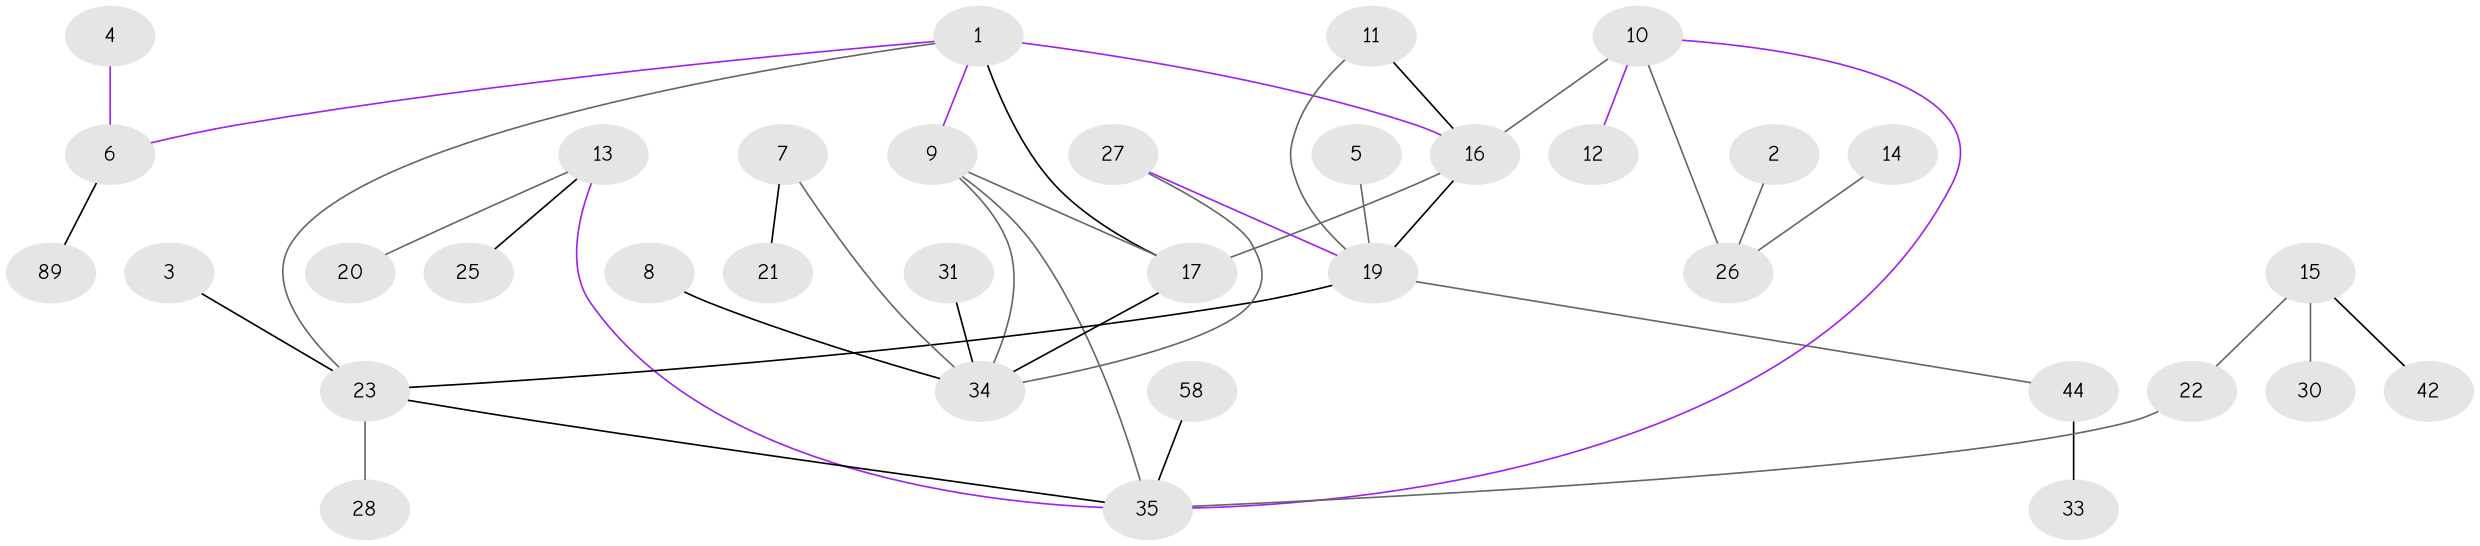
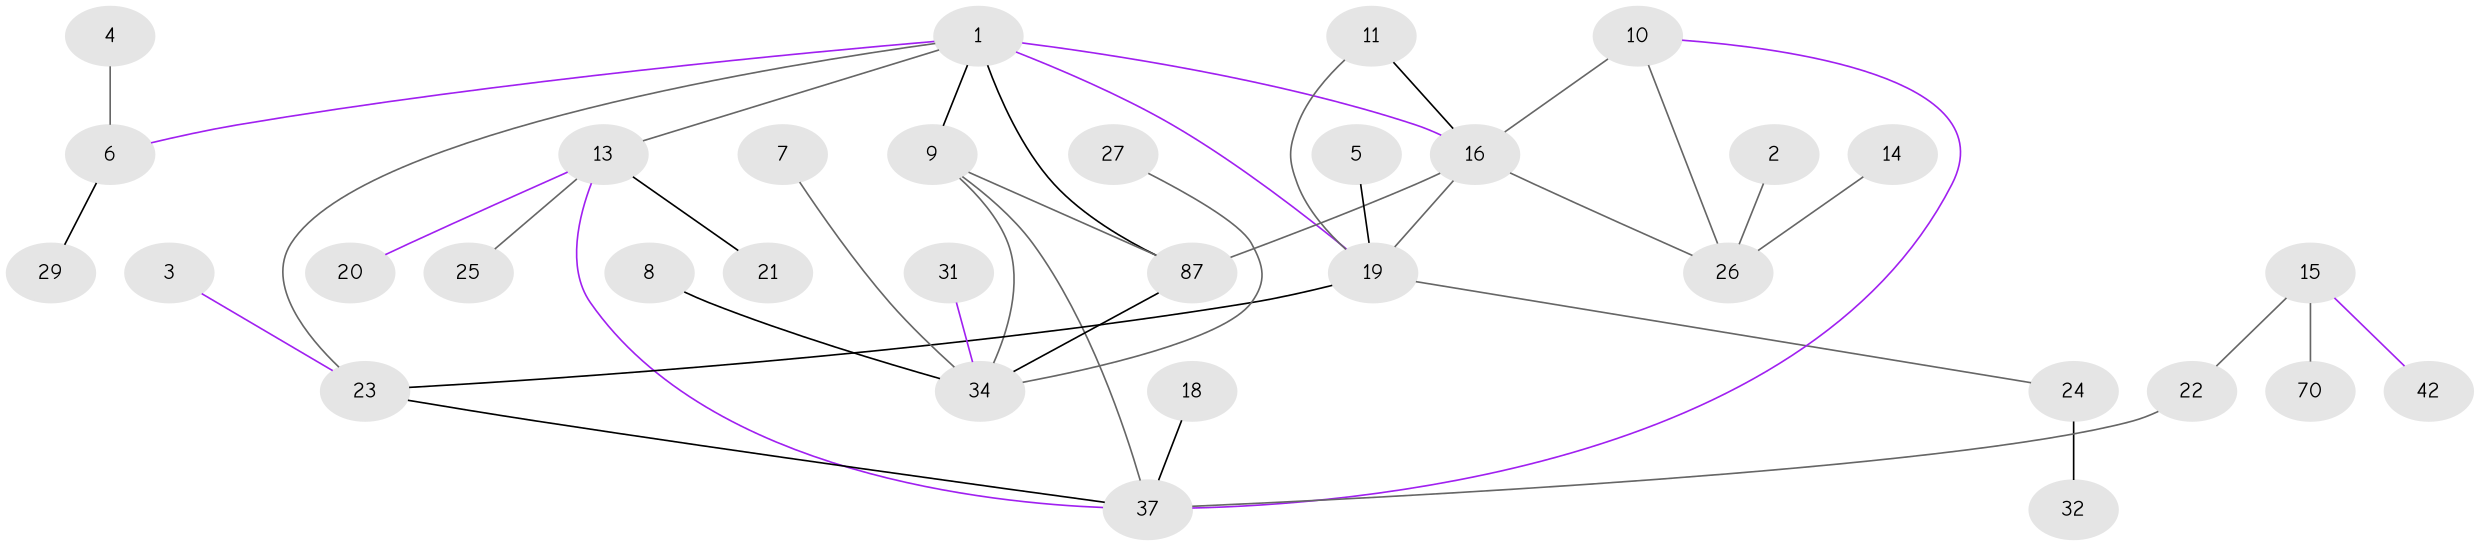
edge "1" -- "13": added
edge "1" -- "9": color purple -> black
edge "4" -- "6": color purple -> gray40
node "12": removed
edge "13" -- "20": color gray40 -> purple
edge "13" -- "25": color black -> gray40
edge "7" -- "21": now "13" -- "21"
edge "27" -- "19": now "1" -- "19"
edge "16" -- "19": color black -> gray40
edge "16" -- "26": added
edge "5" -- "19": color gray40 -> black
node "89": label "89" -> "29"
node "17": label "17" -> "87"
edge "31" -- "34": color black -> purple
edge "3" -- "23": color black -> purple
edge "15" -- "42": color black -> purple
node "58": label "58" -> "18"
node "44": label "44" -> "24"
node "30": label "30" -> "70"
node "28": removed
node "35": label "35" -> "37"
node "33": label "33" -> "32"
